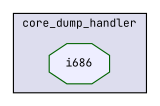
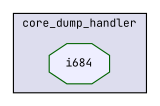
node "i686": label "i686" -> "i684"
